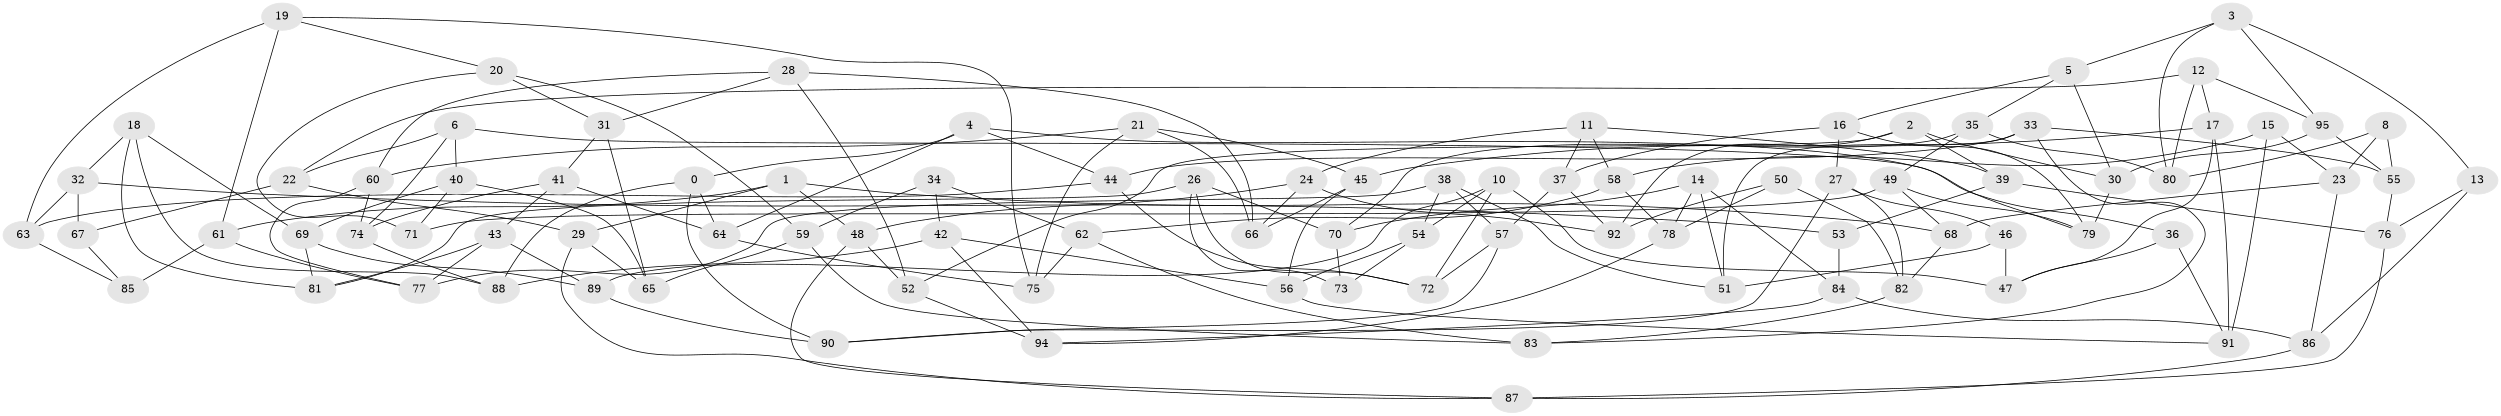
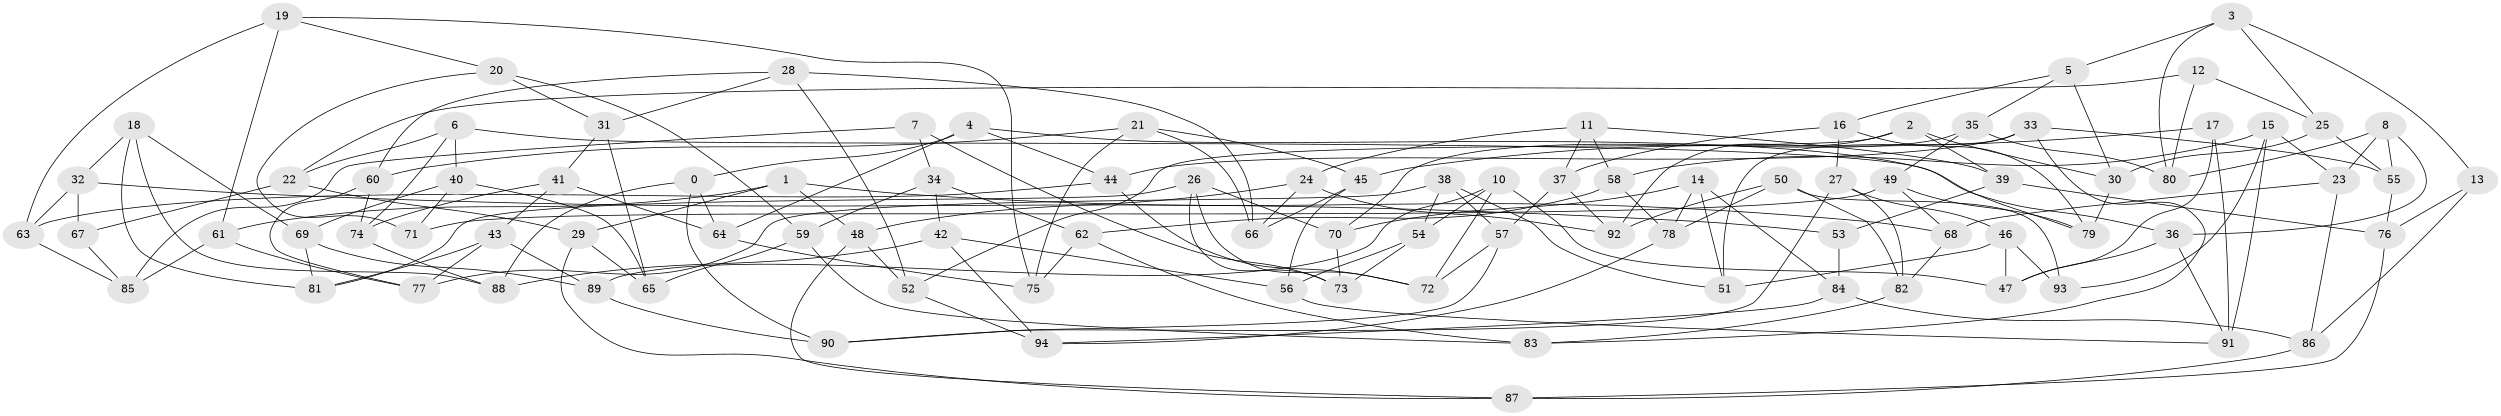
edge "12" -- "17": removed
node "7": added
node "95": label "95" -> "25"
edge "8" -- "36": added
node "93": added
